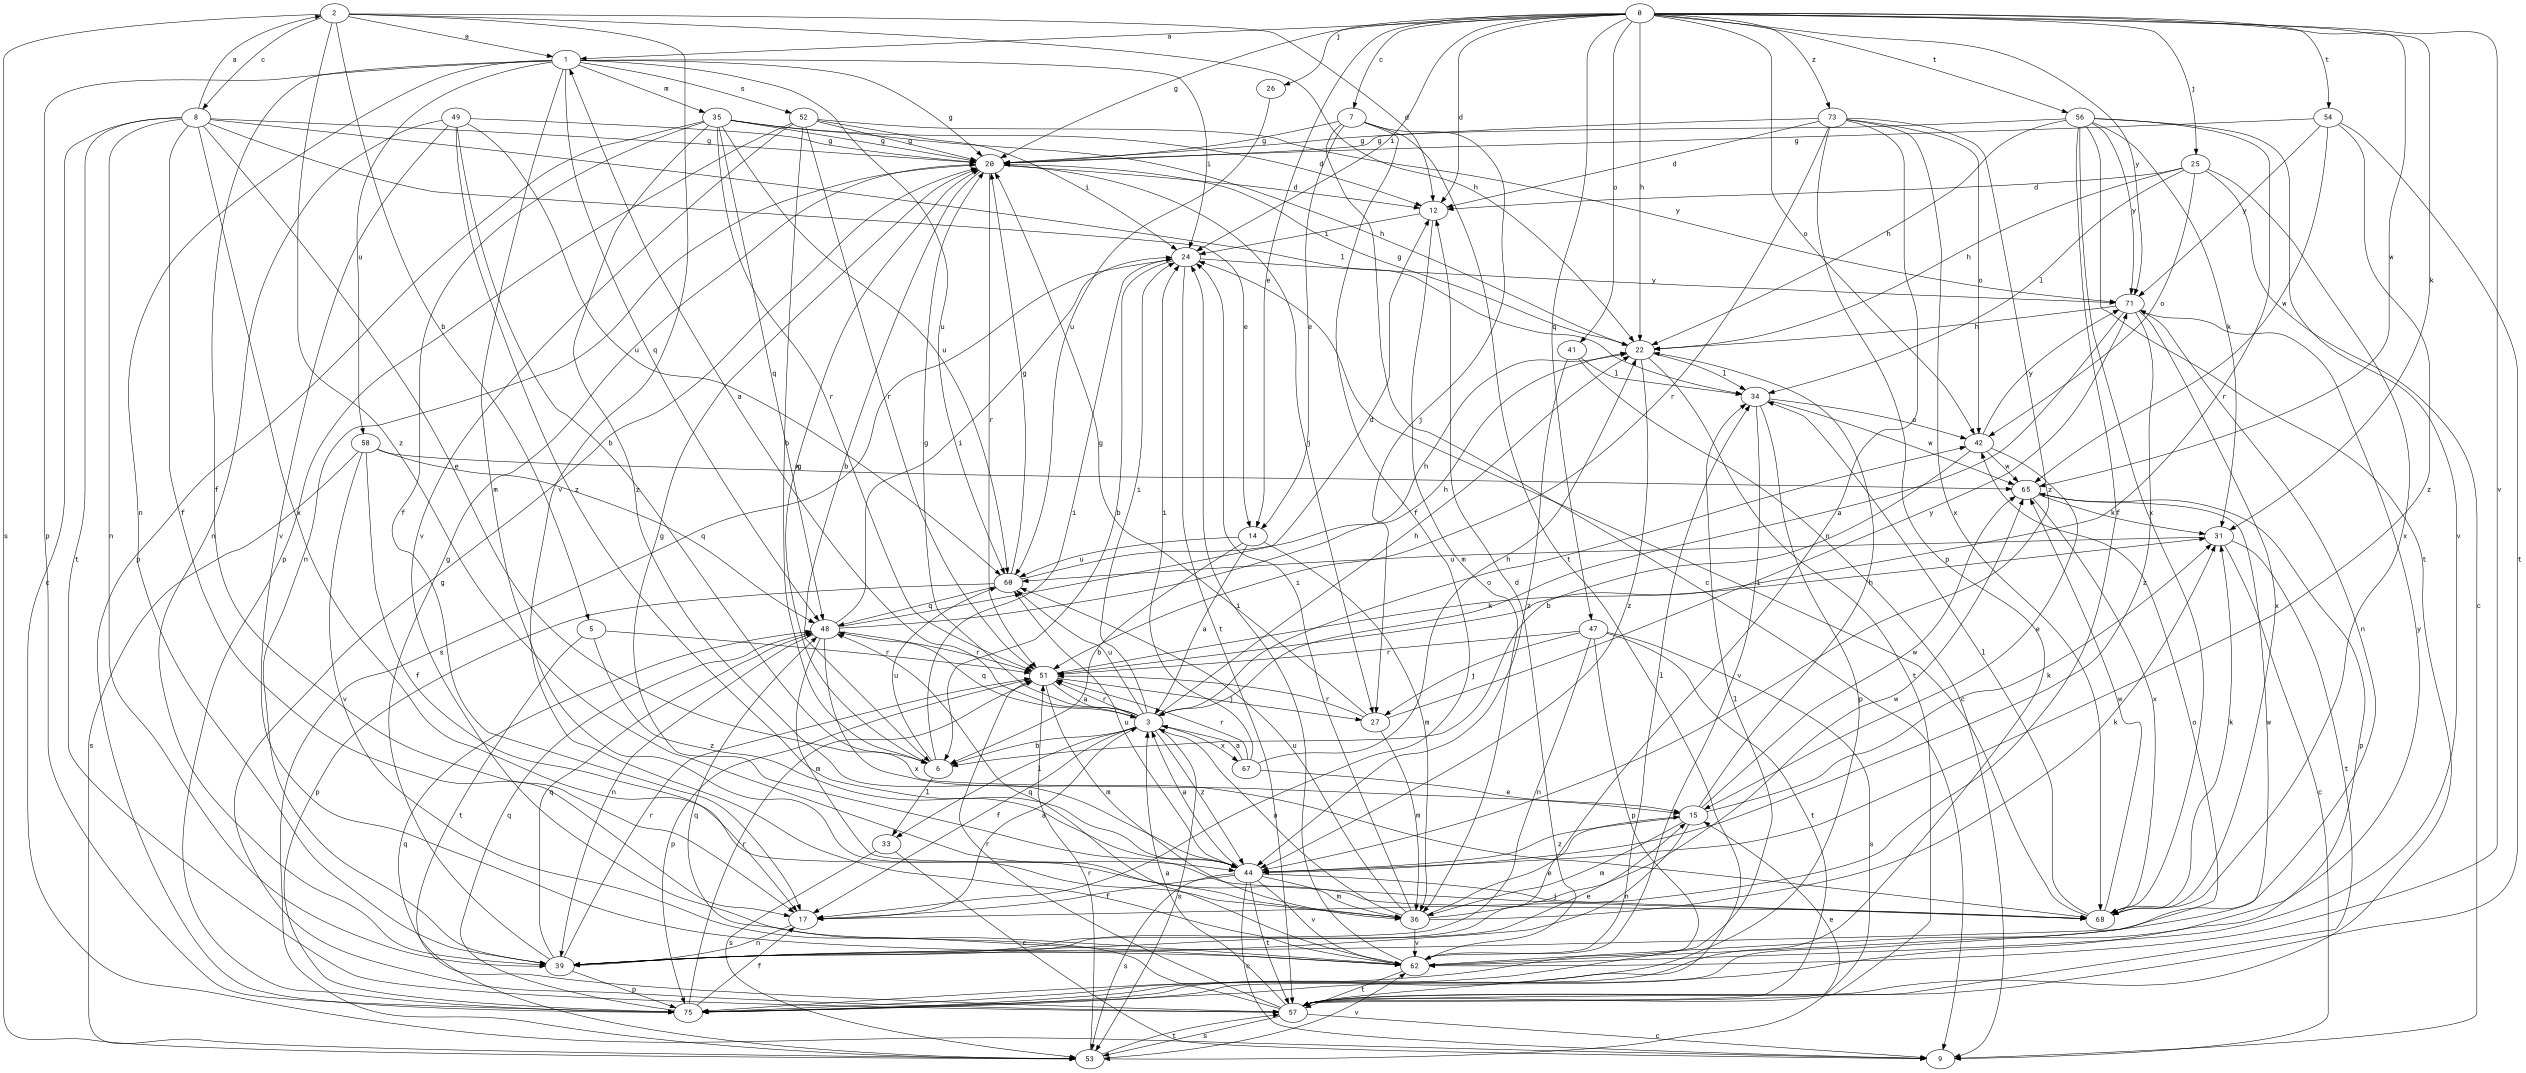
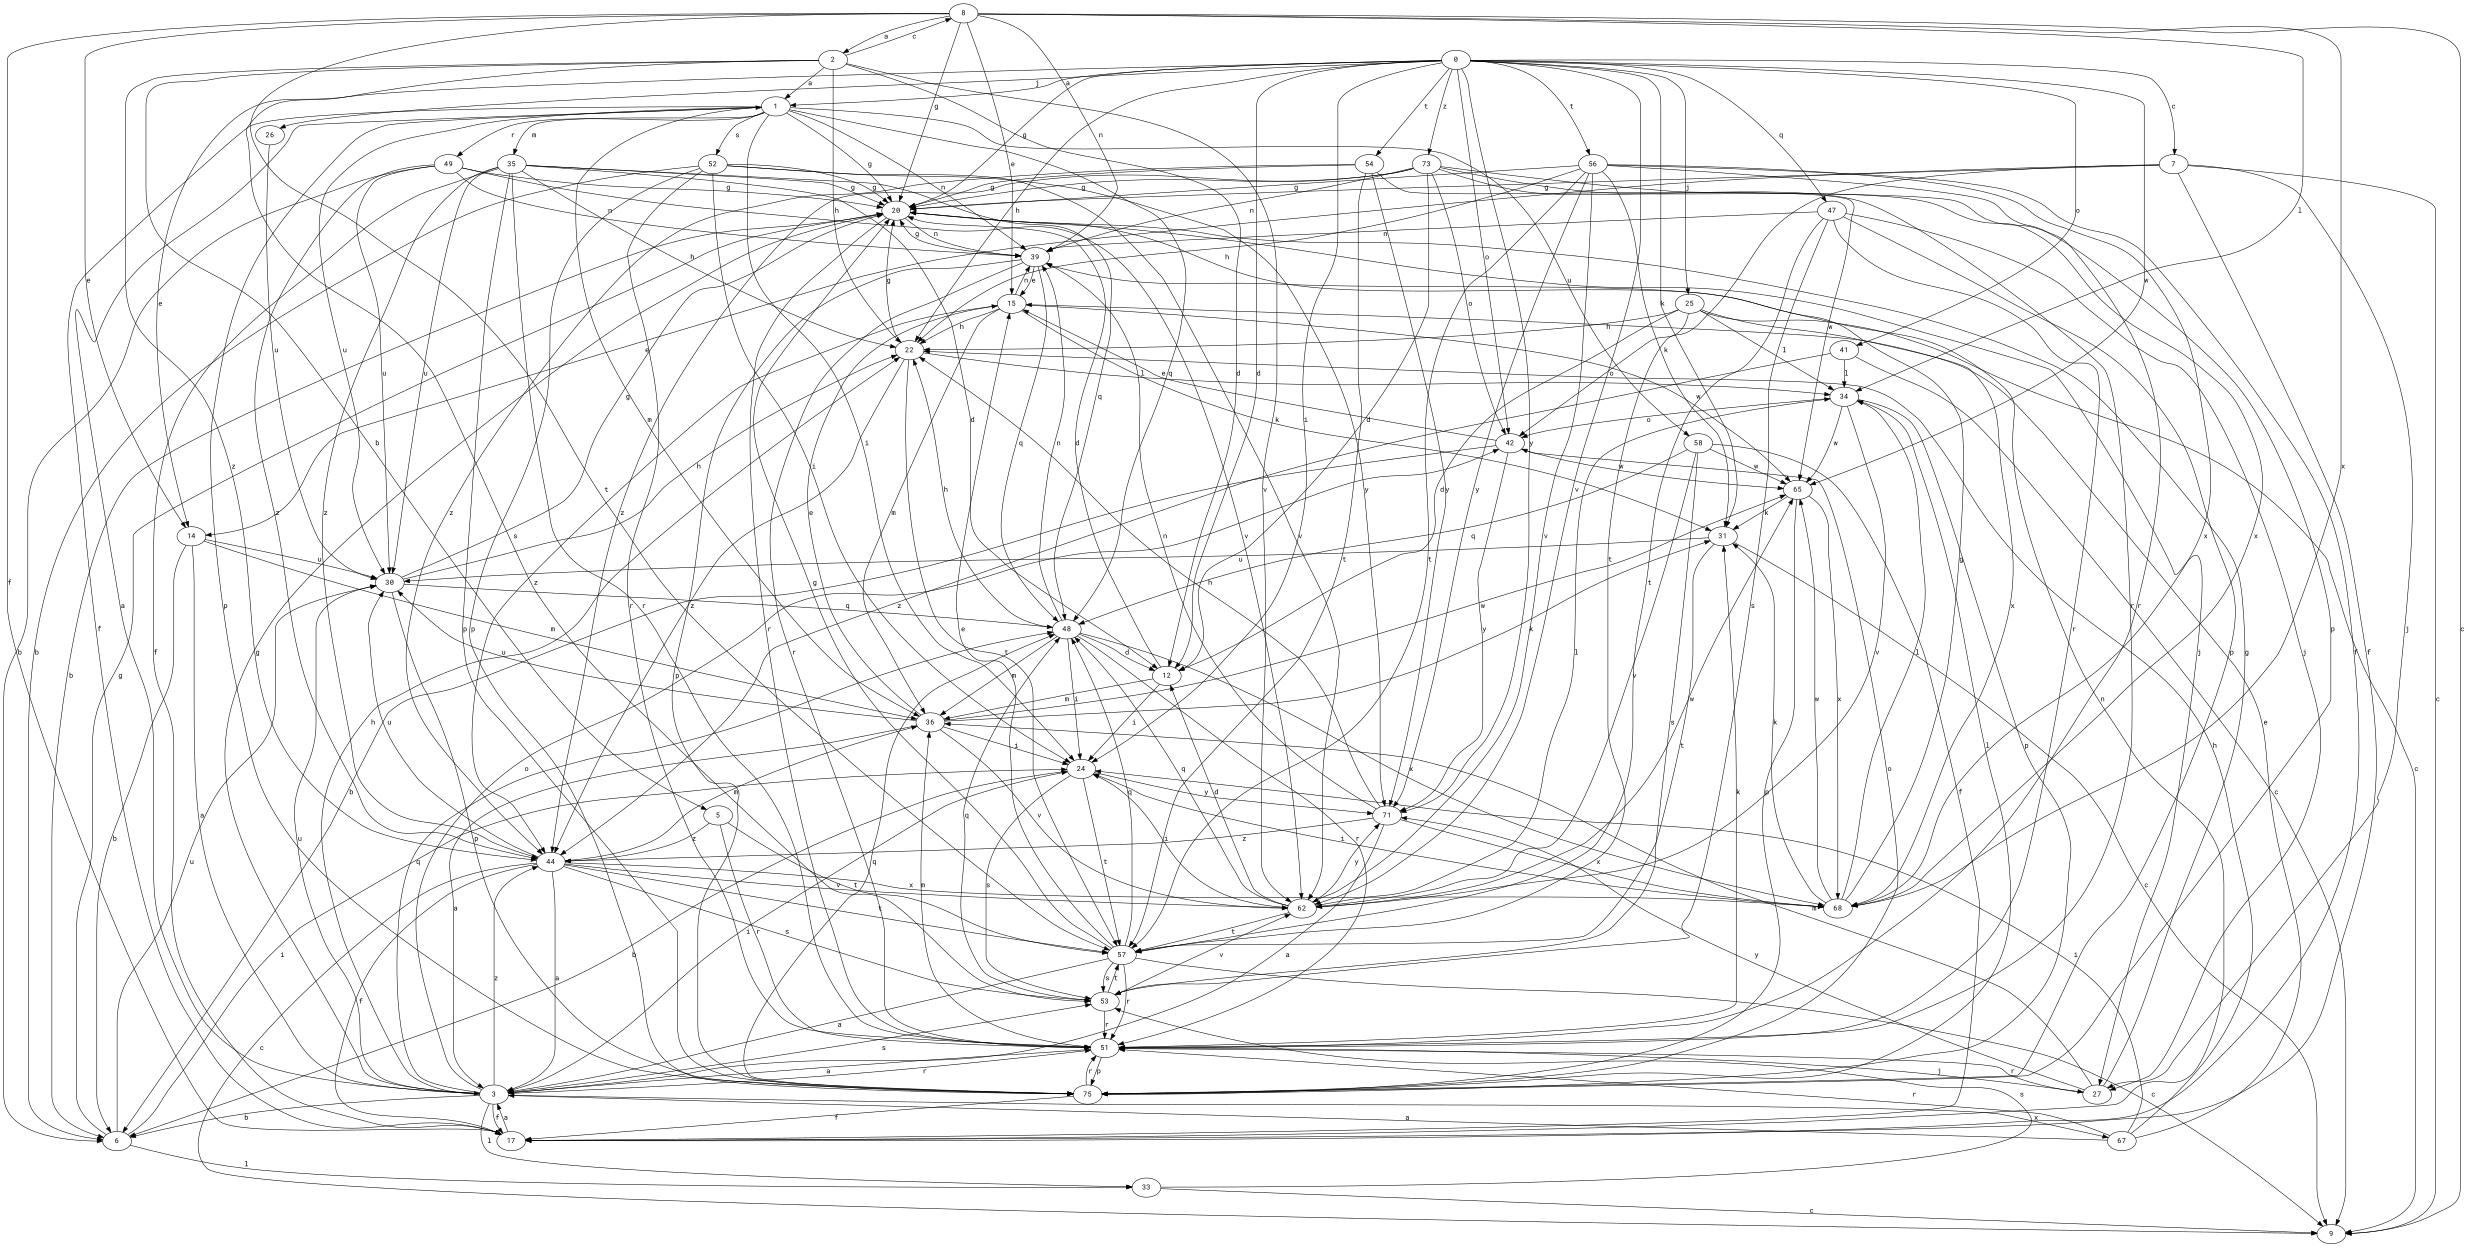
edge "1" -> "49": added, label "r"
edge "20" -> "12": reversed
node "60": label "60" -> "30"
edge "44" -> "68": label "j" -> "x"
